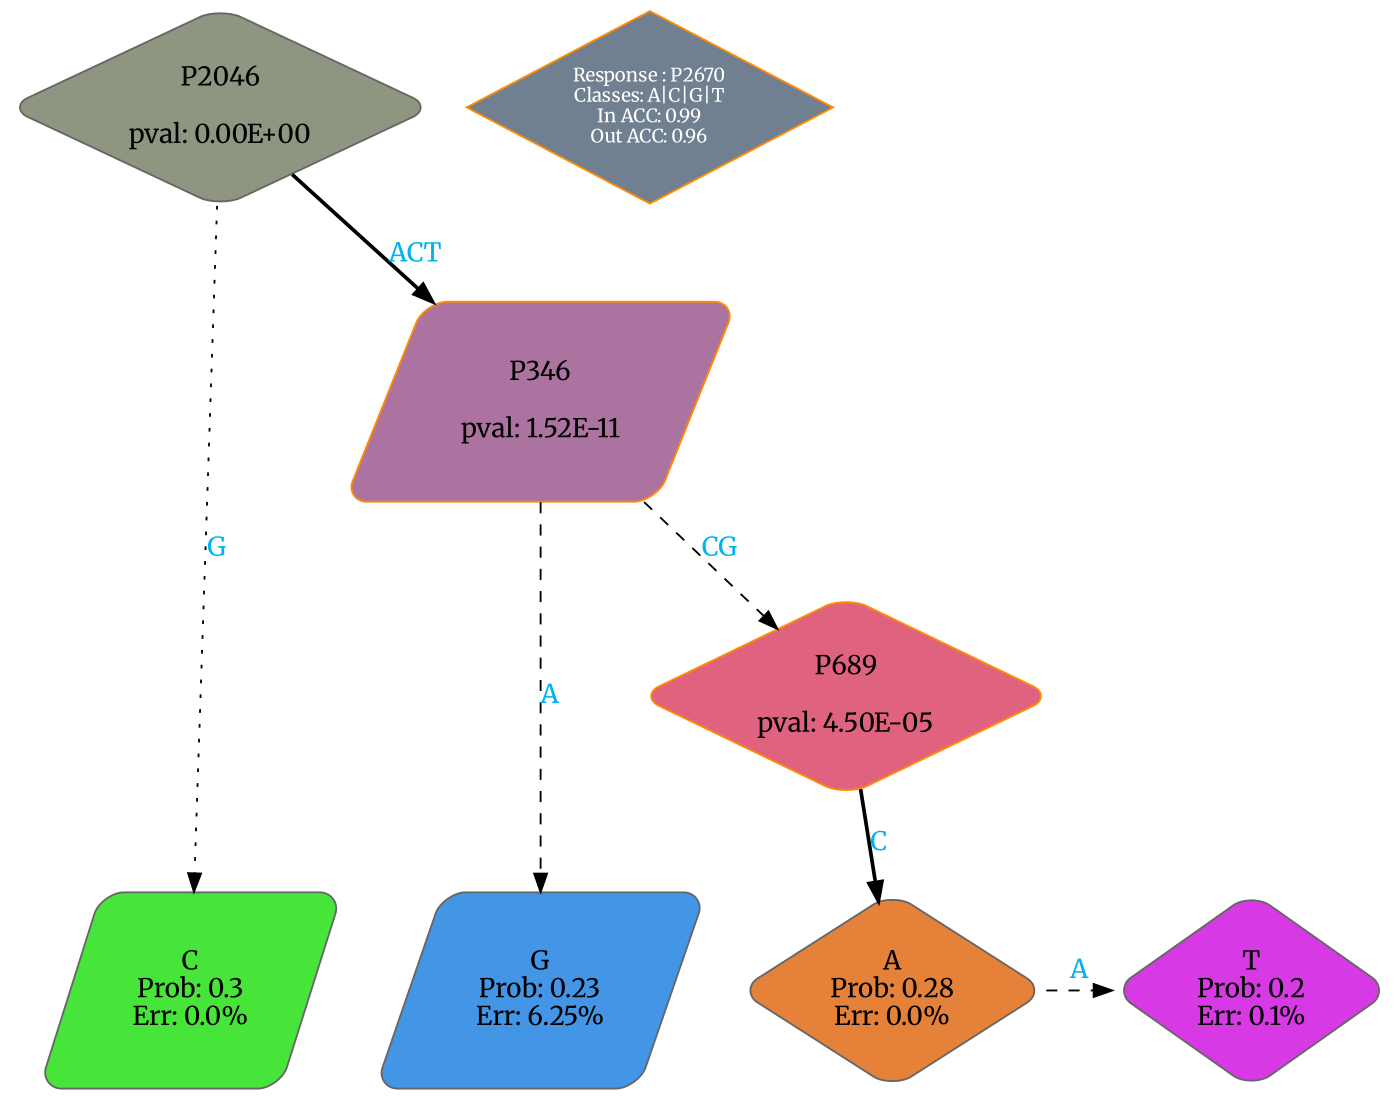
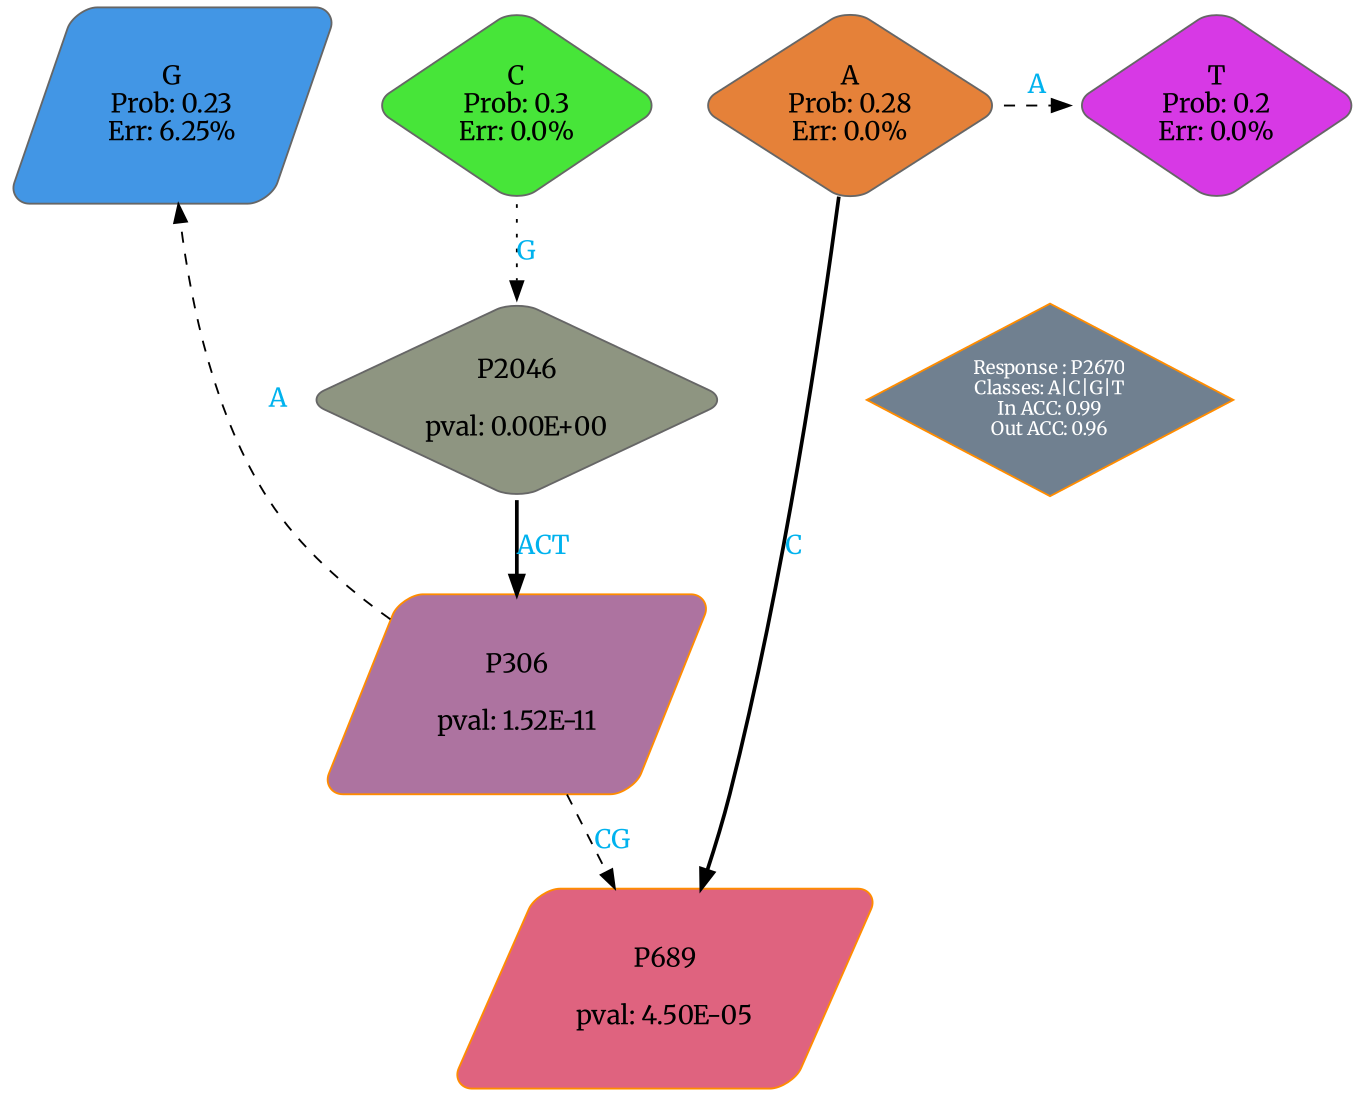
node "P346 pval: 1.52E-11": label "P346 pval: 1.52E-11" -> "P306 pval: 1.52E-11"
edge "P2046 pval: 0.00E+00" -> "C Prob: 0.3 Err: 0.0%": reversed
node "P689 pval: 4.50E-05": shape diamond -> parallelogram
edge "P689 pval: 4.50E-05" -> "A Prob: 0.28 Err: 0.0%": reversed
node "C Prob: 0.3 Err: 0.0%": shape parallelogram -> diamond
node "T Prob: 0.2 Err: 0.1%": label "T Prob: 0.2 Err: 0.1%" -> "T Prob: 0.2 Err: 0.0%"
